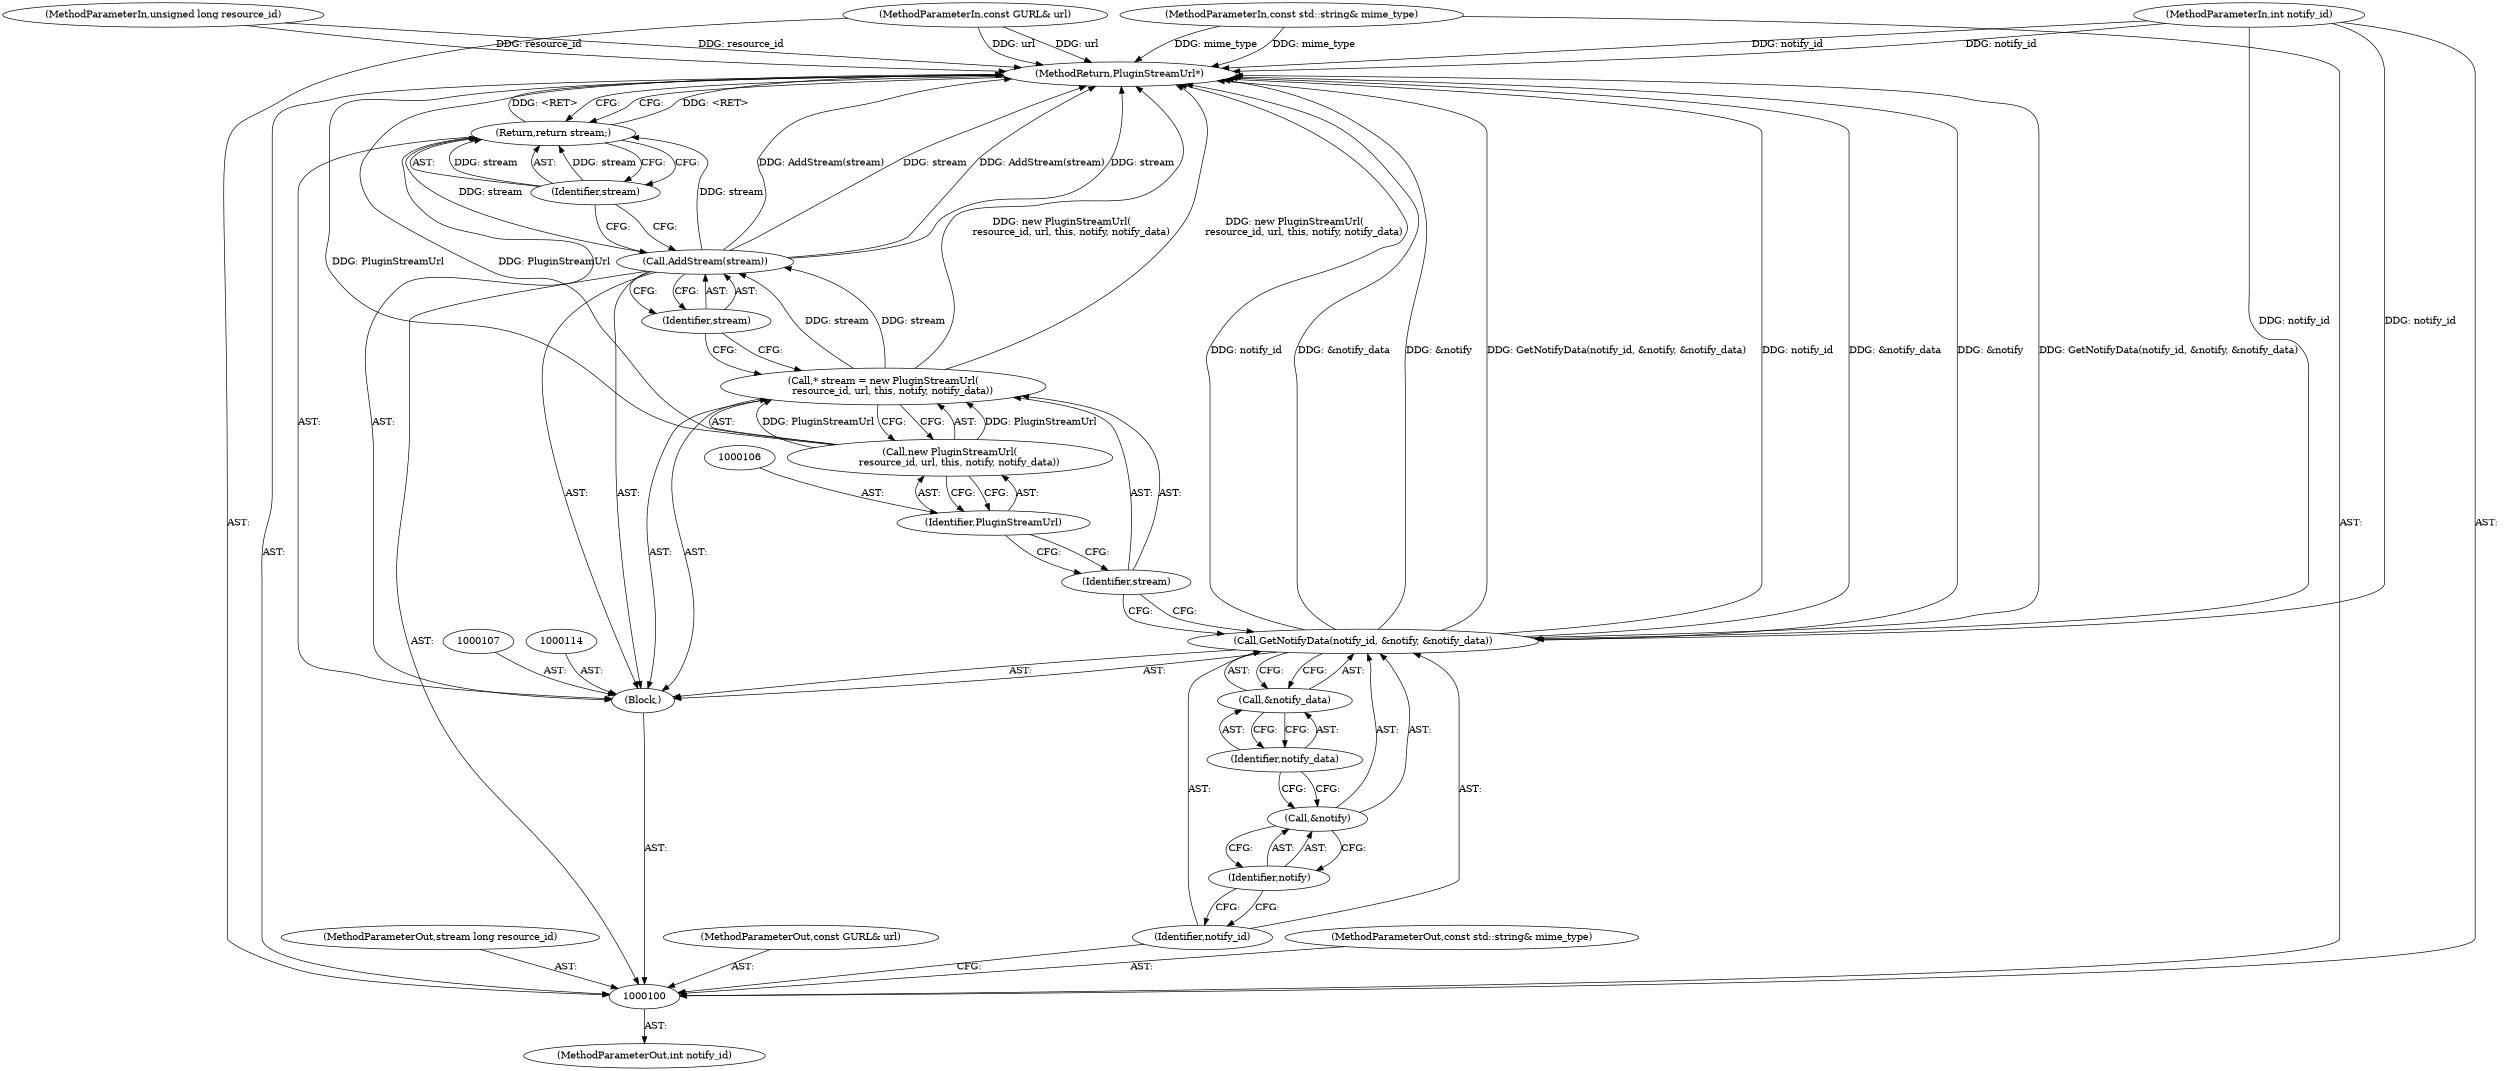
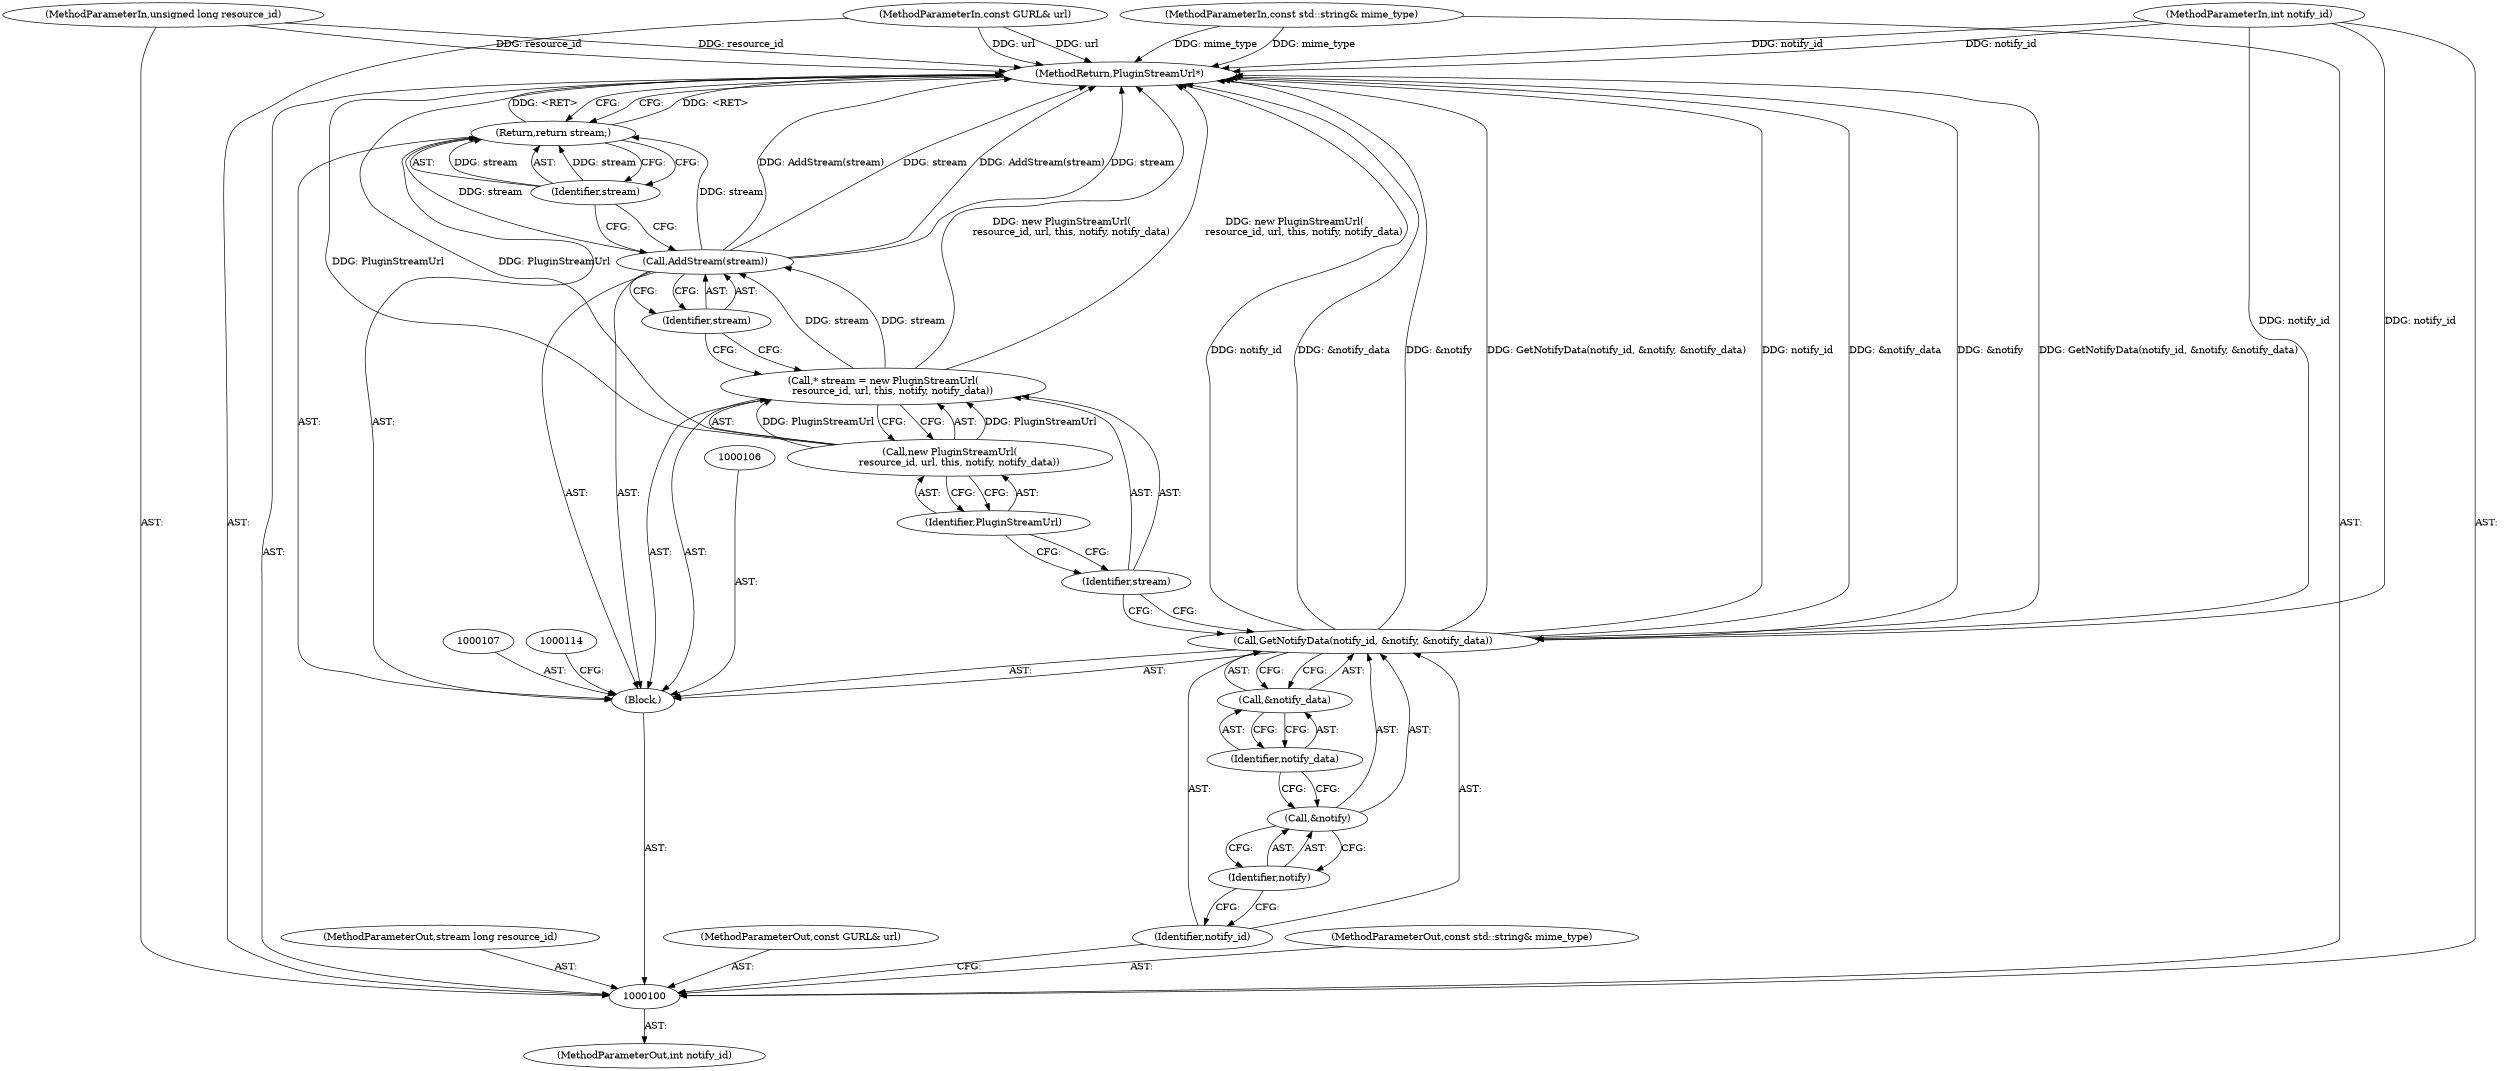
edge "1000106" -> "(Identifier,PluginStreamUrl)": now "1000106" -> "(Block,)"
edge "(Call,AddStream(stream))" -> "1000100": now "(MethodParameterIn,unsigned long resource_id)" -> "1000100"
edge "1000114" -> "(Block,)": label "AST: " -> "CFG: "
